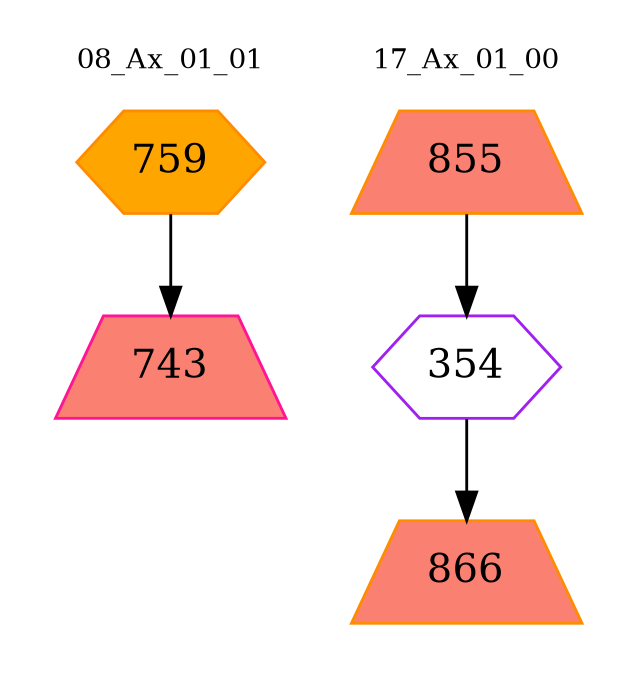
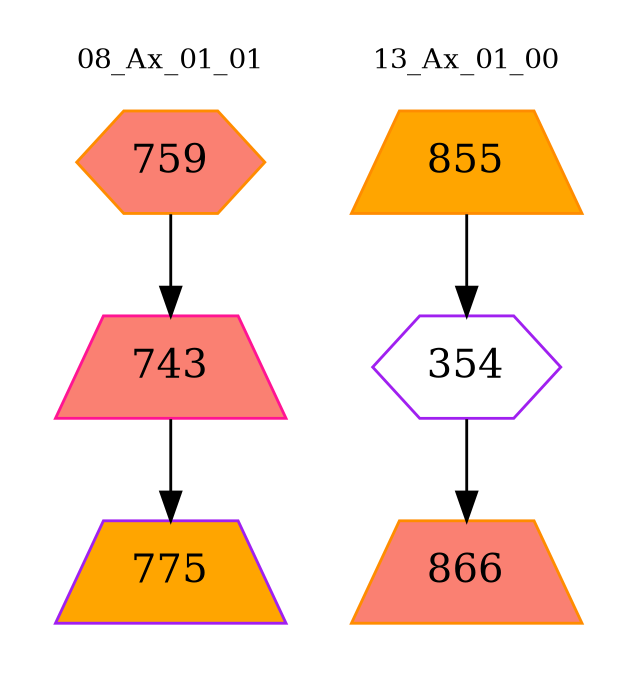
cluster "17_Ax_01_00": label "17_Ax_01_00" -> "13_Ax_01_00"
node "759": fillcolor orange -> salmon
node "855": fillcolor salmon -> orange
node "775": added
